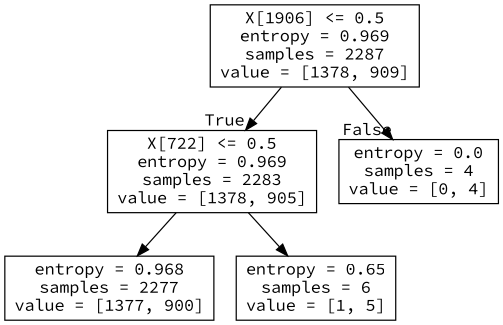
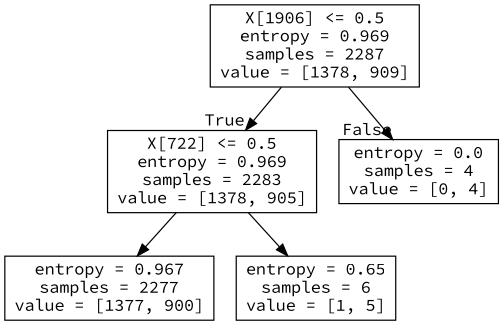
node "entropy = 0.968 samples = 2277 value = [1377, 900]": label "entropy = 0.968 samples = 2277 value = [1377, 900]" -> "entropy = 0.967 samples = 2277 value = [1377, 900]"
